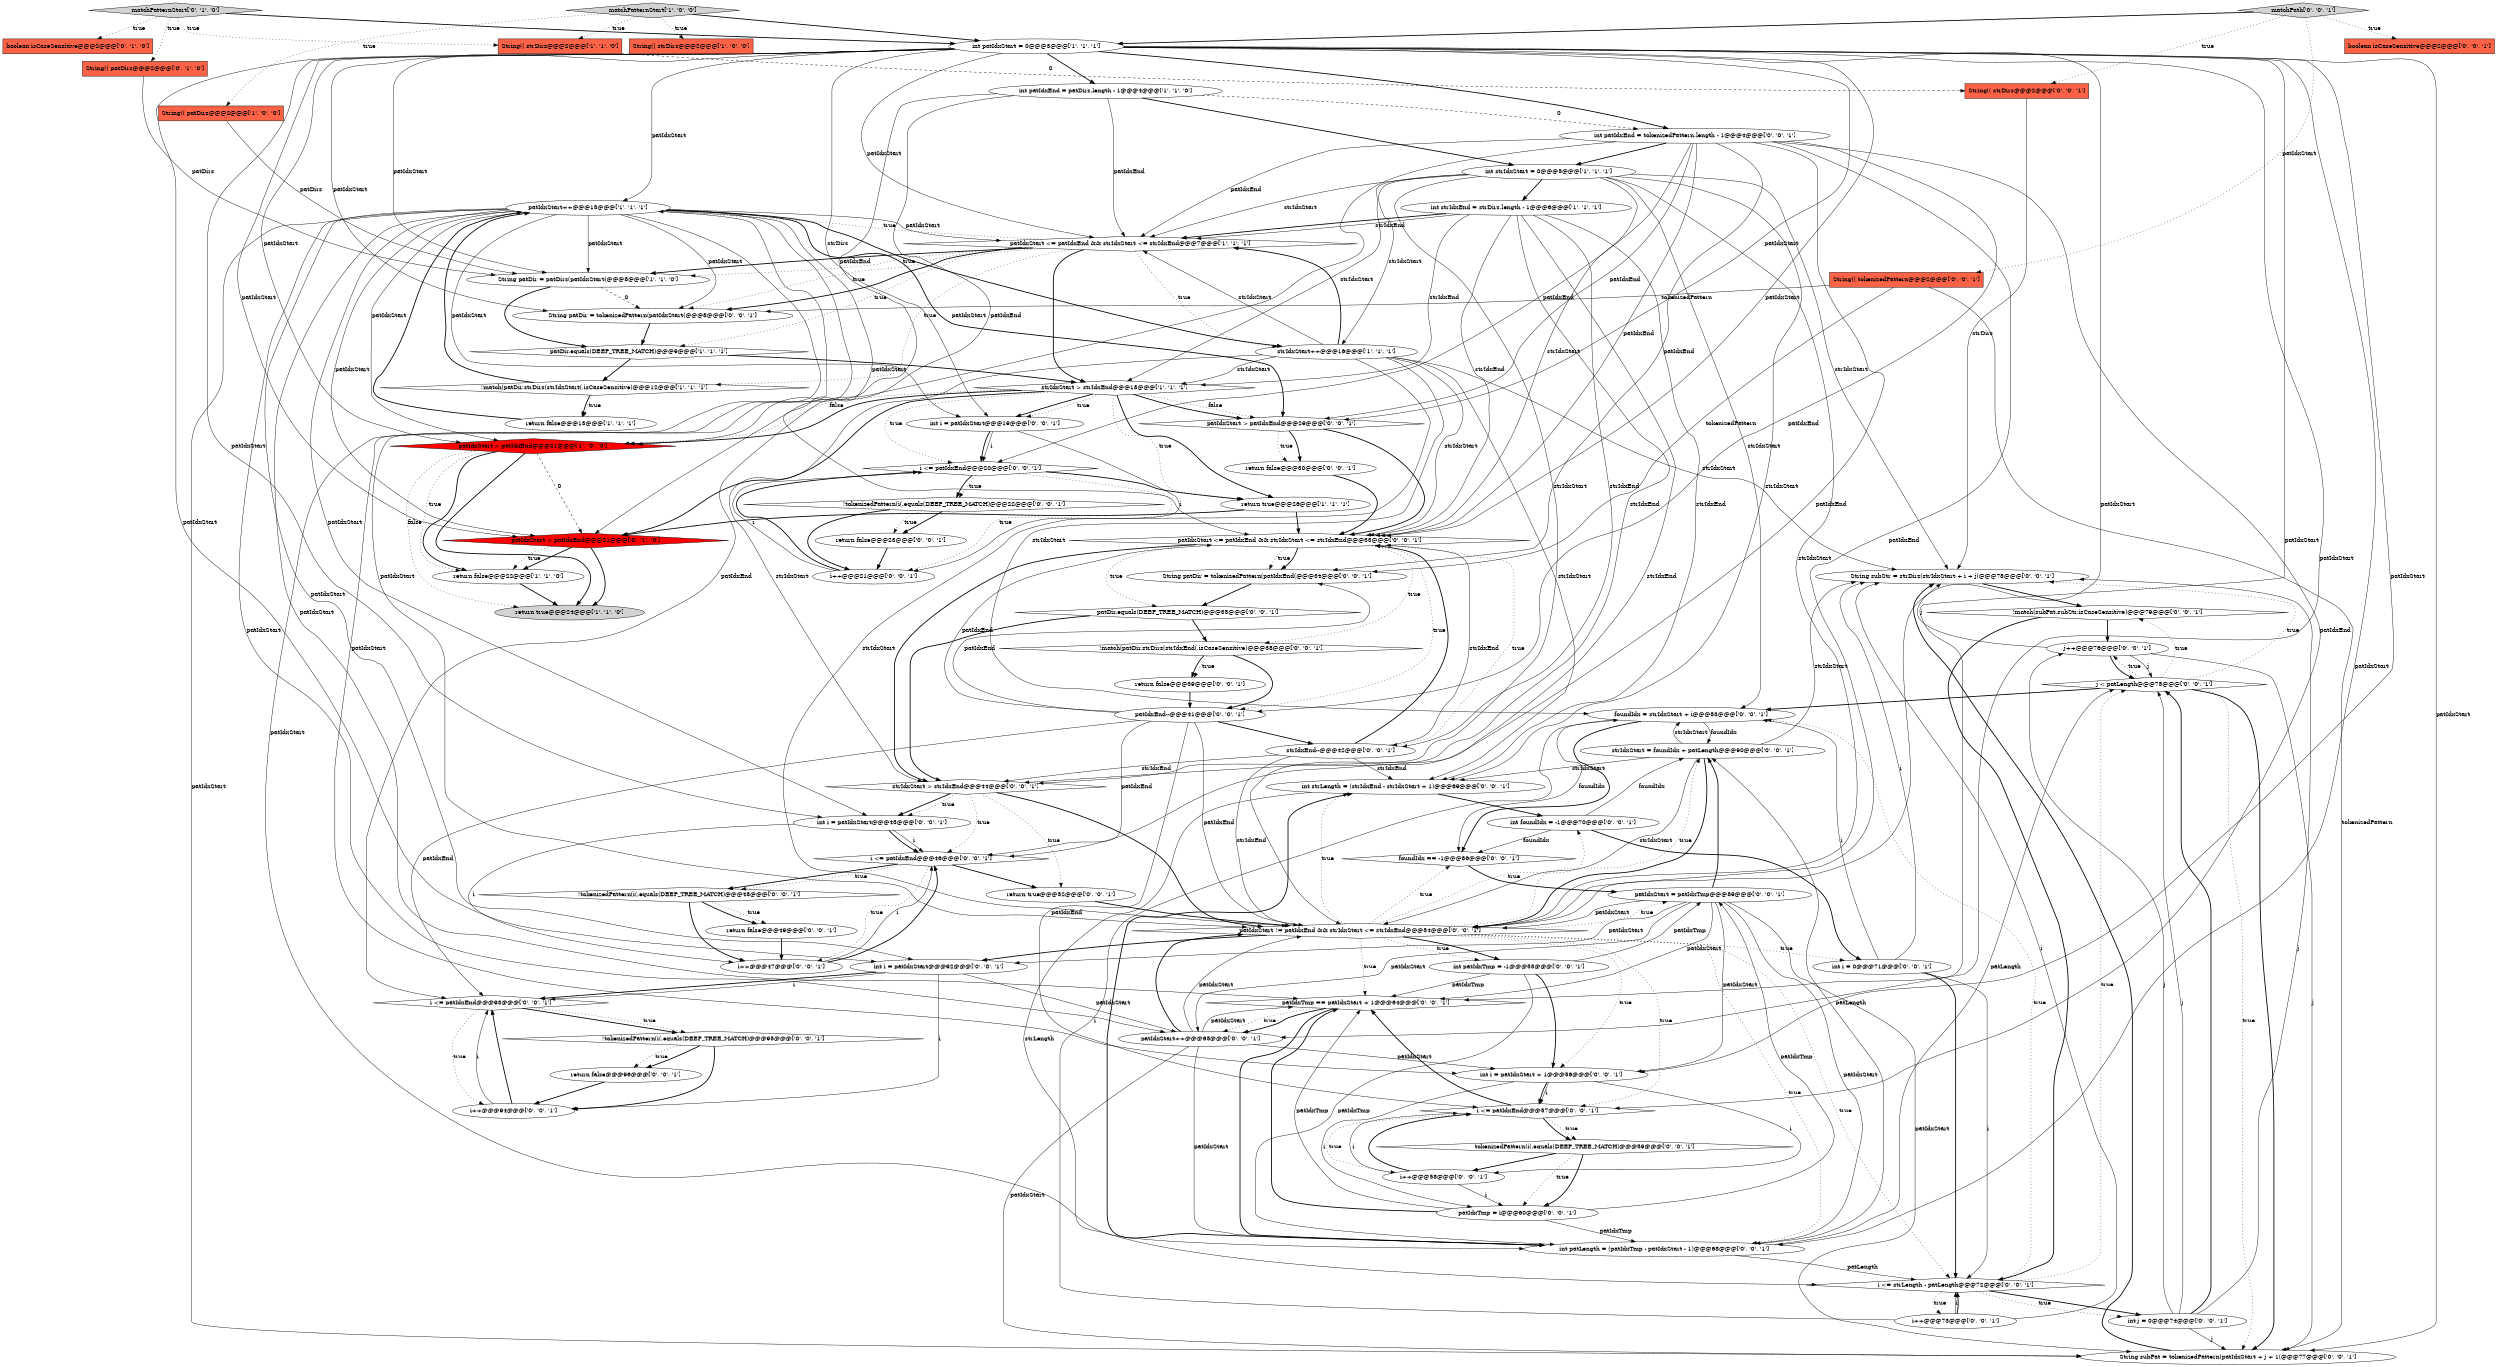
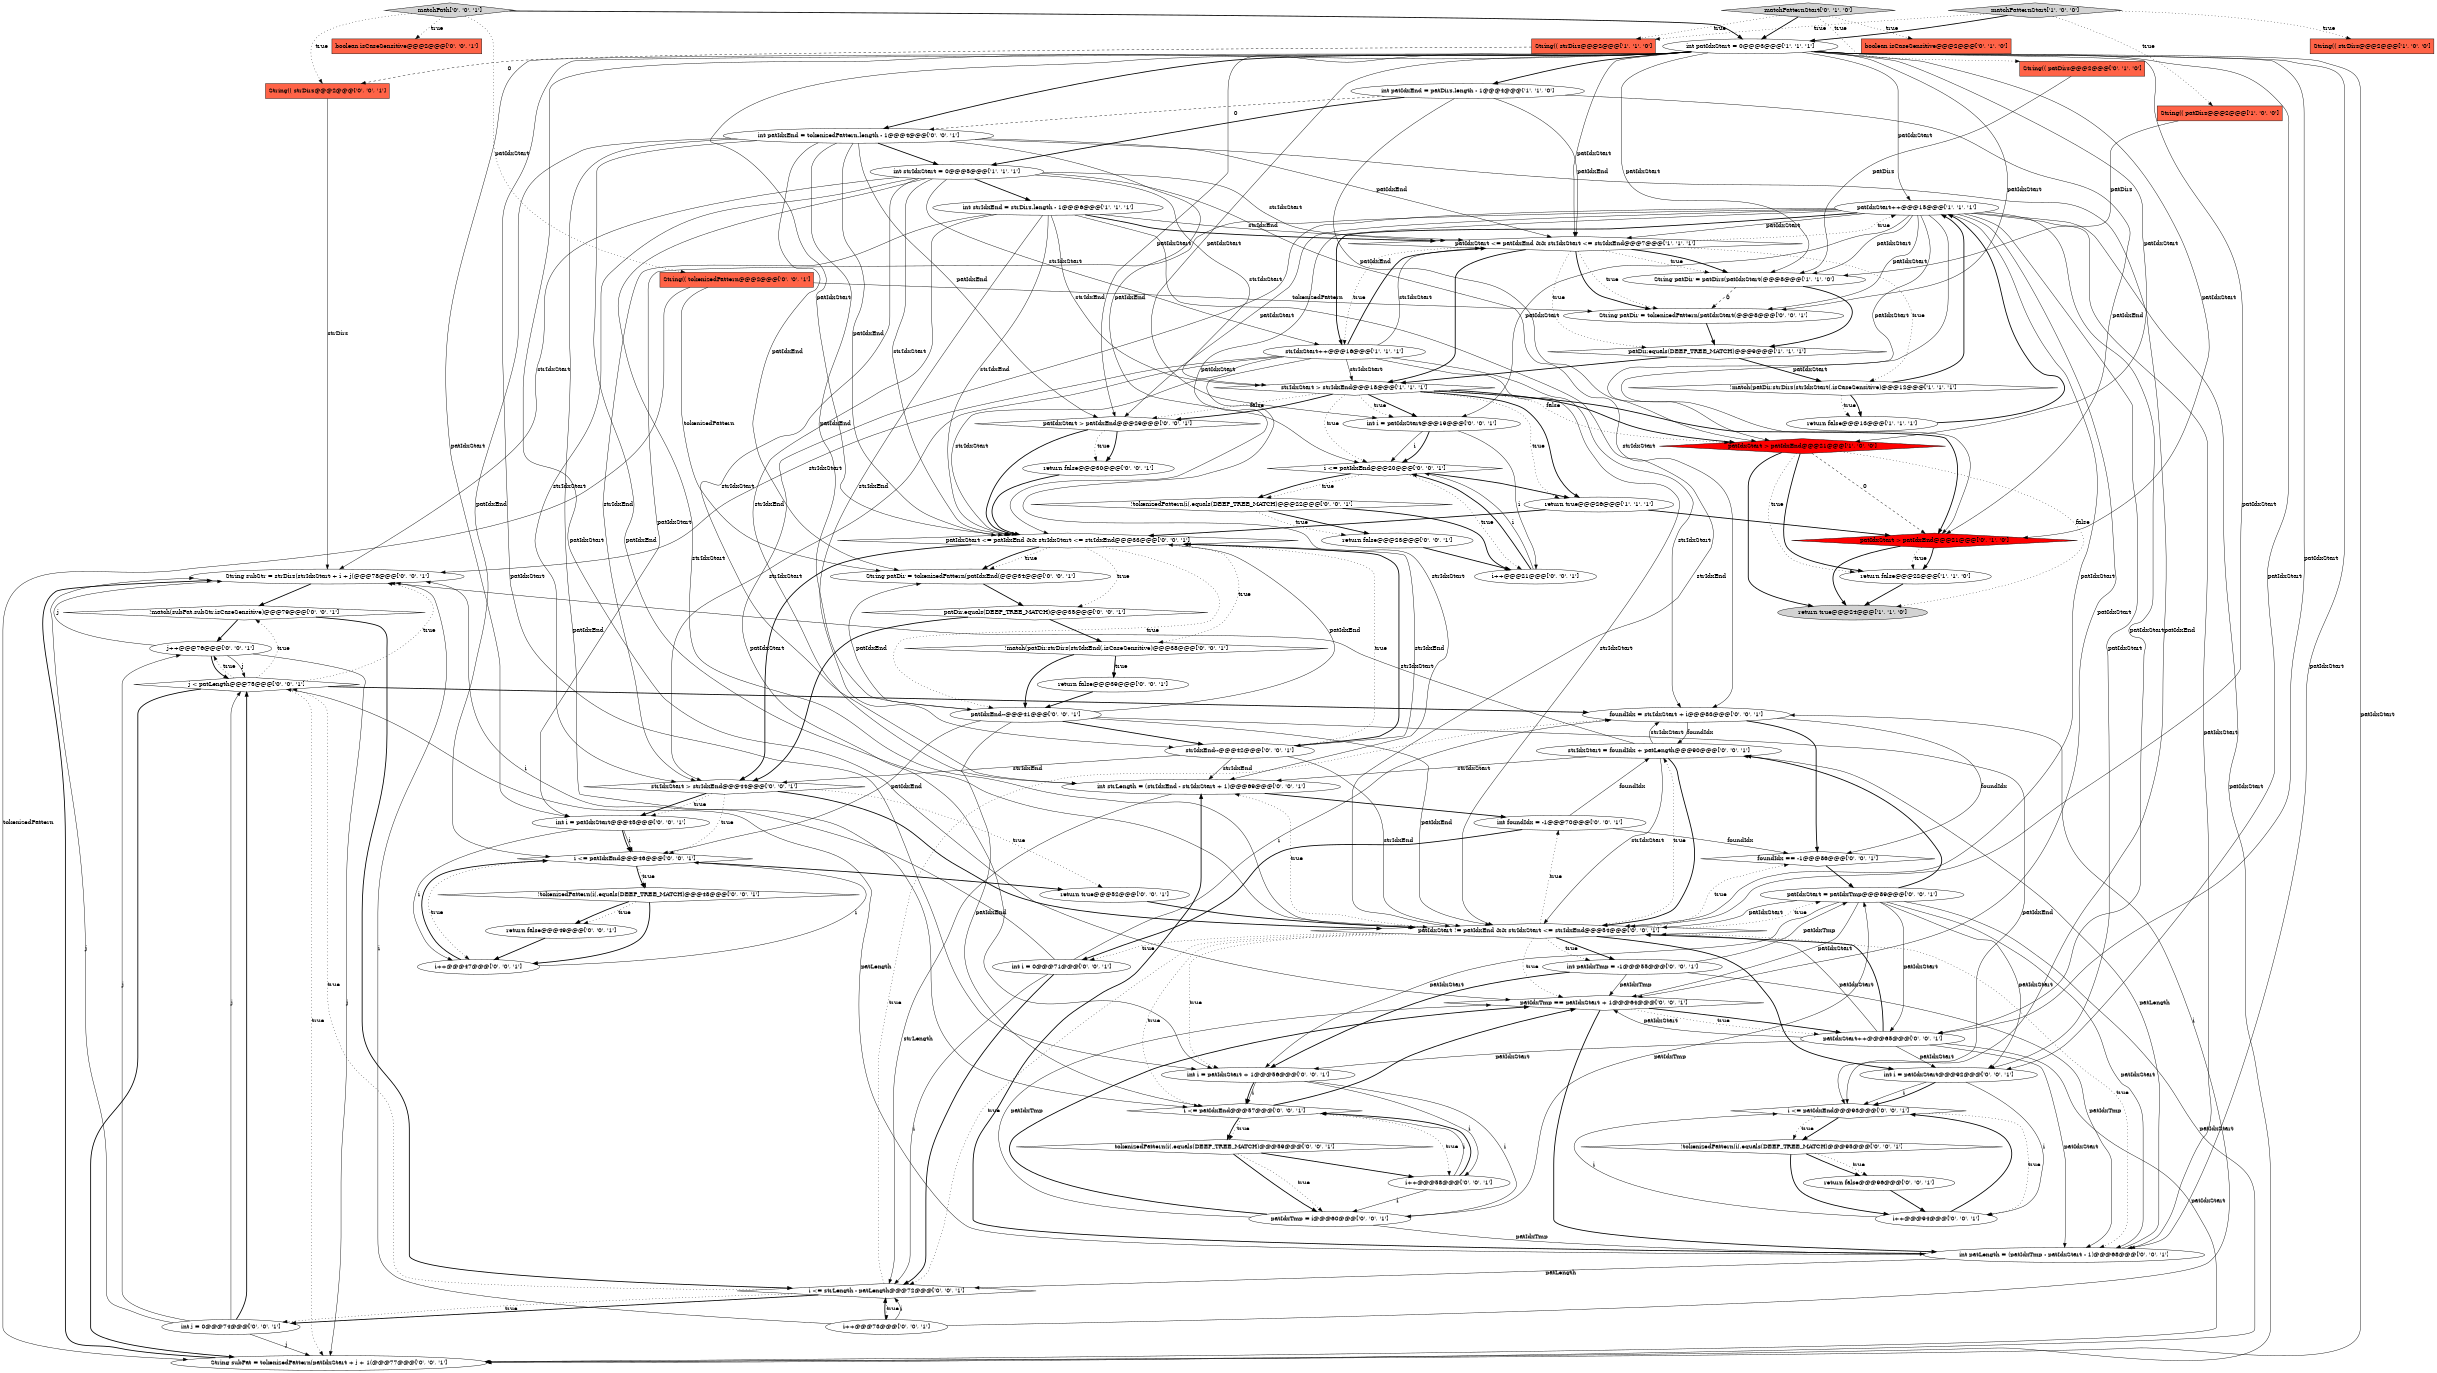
edge "int patIdxStart = 0@@@3@@@['1', '1', '1']" -> "int i = patIdxStart@@@19@@@['0', '0', '1']": label "strDirs" -> "patIdxStart"
edge "patIdxStart++@@@15@@@['1', '1', '1']" -> "patIdxStart > patIdxEnd@@@29@@@['0', '0', '1']": style bold -> solid
edge "int i = patIdxStart@@@92@@@['0', '0', '1']" -> "patIdxStart++@@@65@@@['0', '0', '1']": reversed
